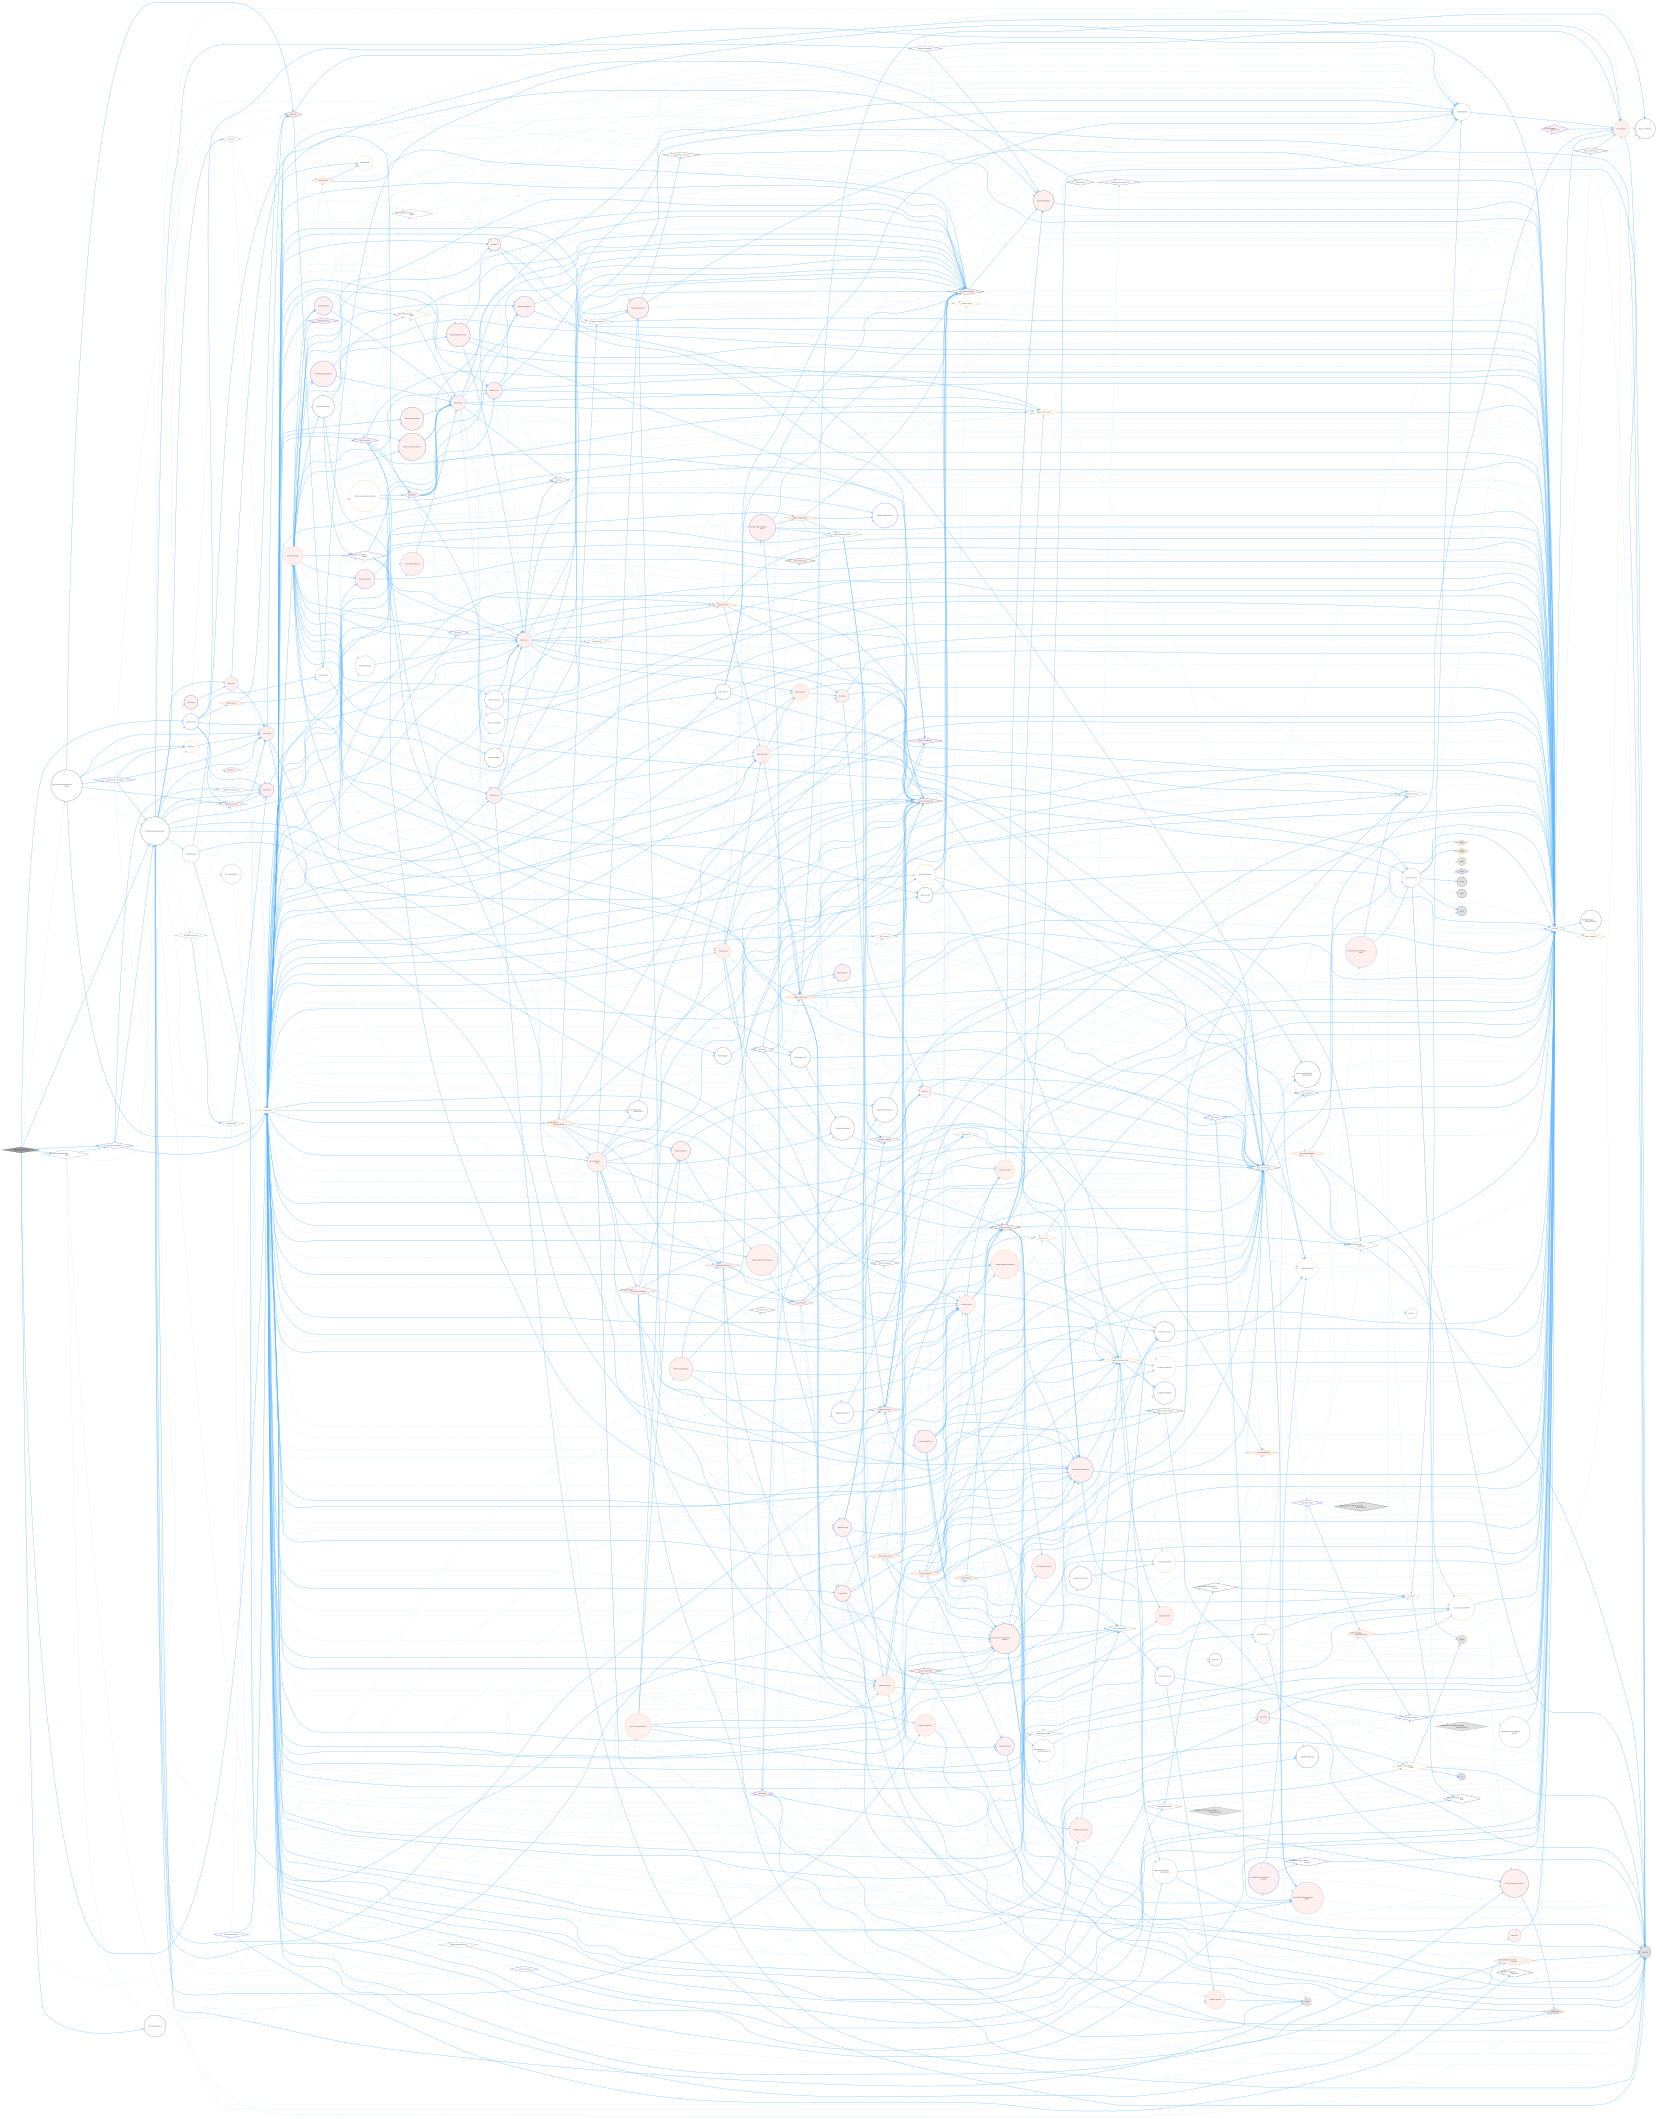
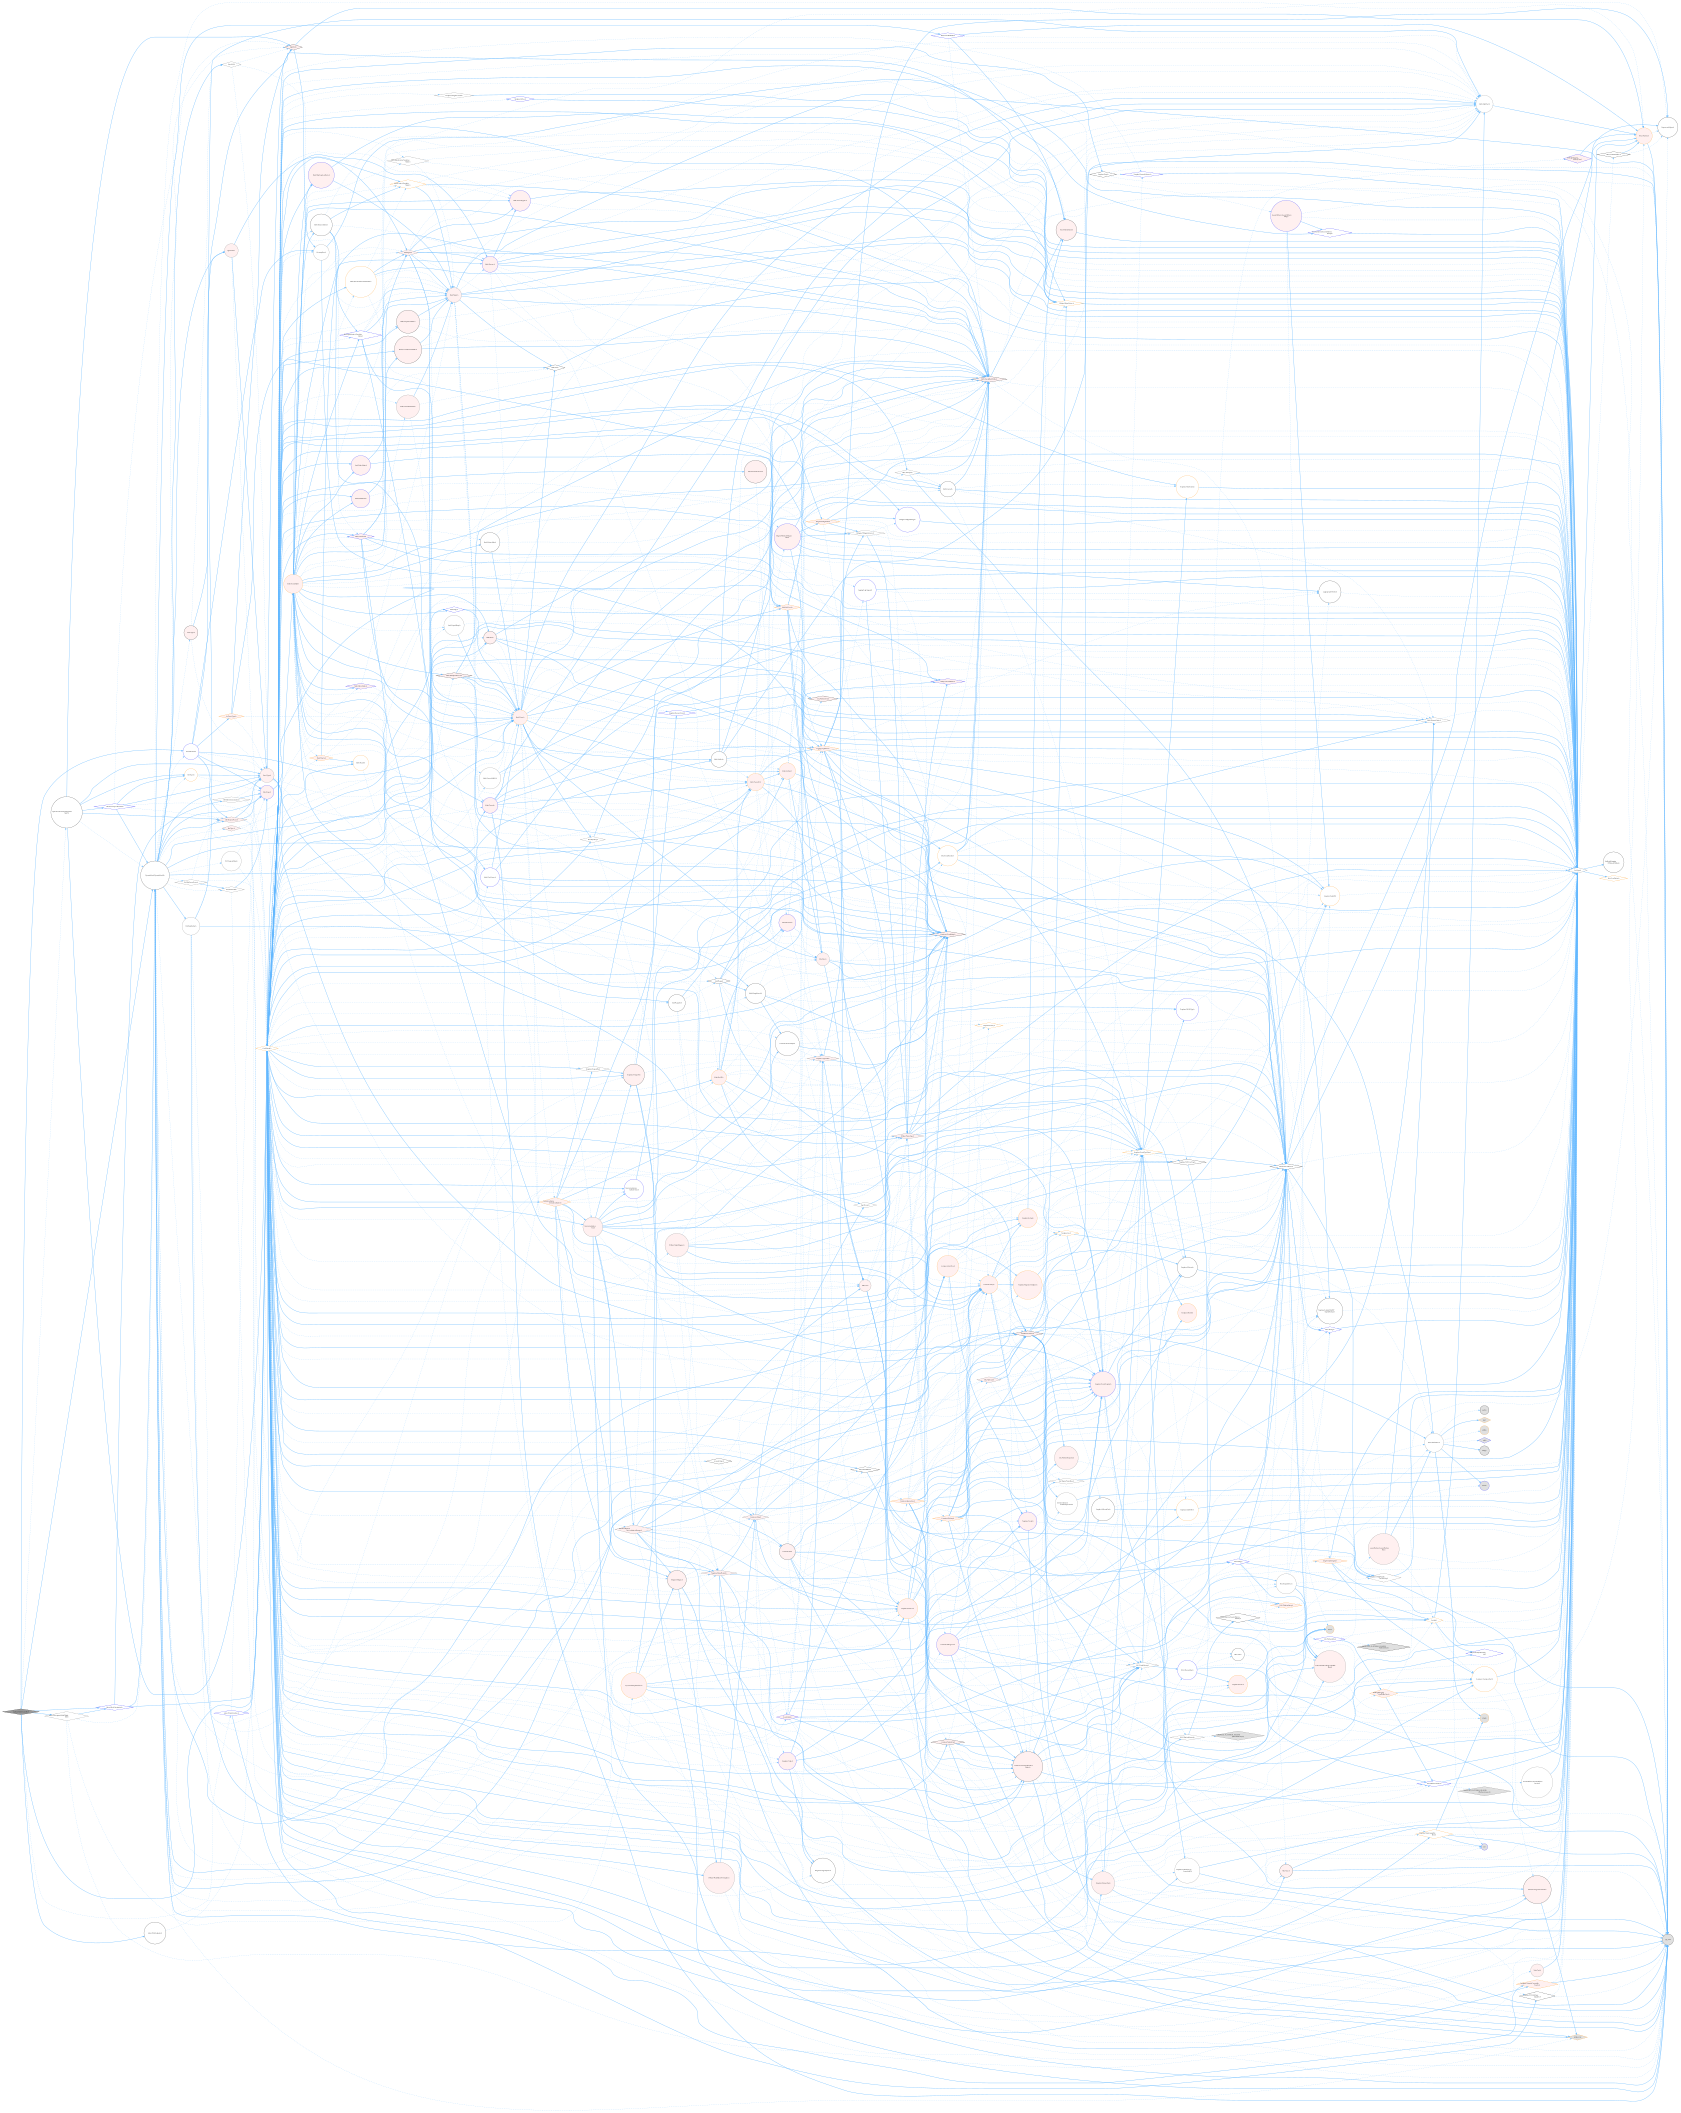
node "Templates/RemoveExtent.h": color black -> blue
edge "Math/VectorRegister.h" -> "Math/UnrealMathUtility.h": style bold -> dashed
node "Math/BoxSphereBounds.h": shape circle -> diamond
node "Misc/AutomationEvent.h": added
edge "Misc/AssertionMacros.h" -> "PreprocessorHelpers.h": added
edge "CoreMinimal.h" -> "Math/RotationAboutPointMatrix.h": added
edge "Math/IntVector.h" -> "Math/Vector2D.h": now "Math/IntVector.h" -> "Misc/Parse.h"
edge "Delegates/IDelegateInstance.h" -> "Templates/TypeHash.h": reversed
node "stddef.h": removed
edge "UObject/ScriptDelegates.h" -> "Containers/UnrealString.h": style bold -> dashed
node "IsEnum.h": removed
edge "Containers/ContainerAllocation Policies.h" -> "Templates/TypeCompatible Bytes.h": style bold -> dashed
edge "Templates/MemoryOps.h" -> "type_traits": added
